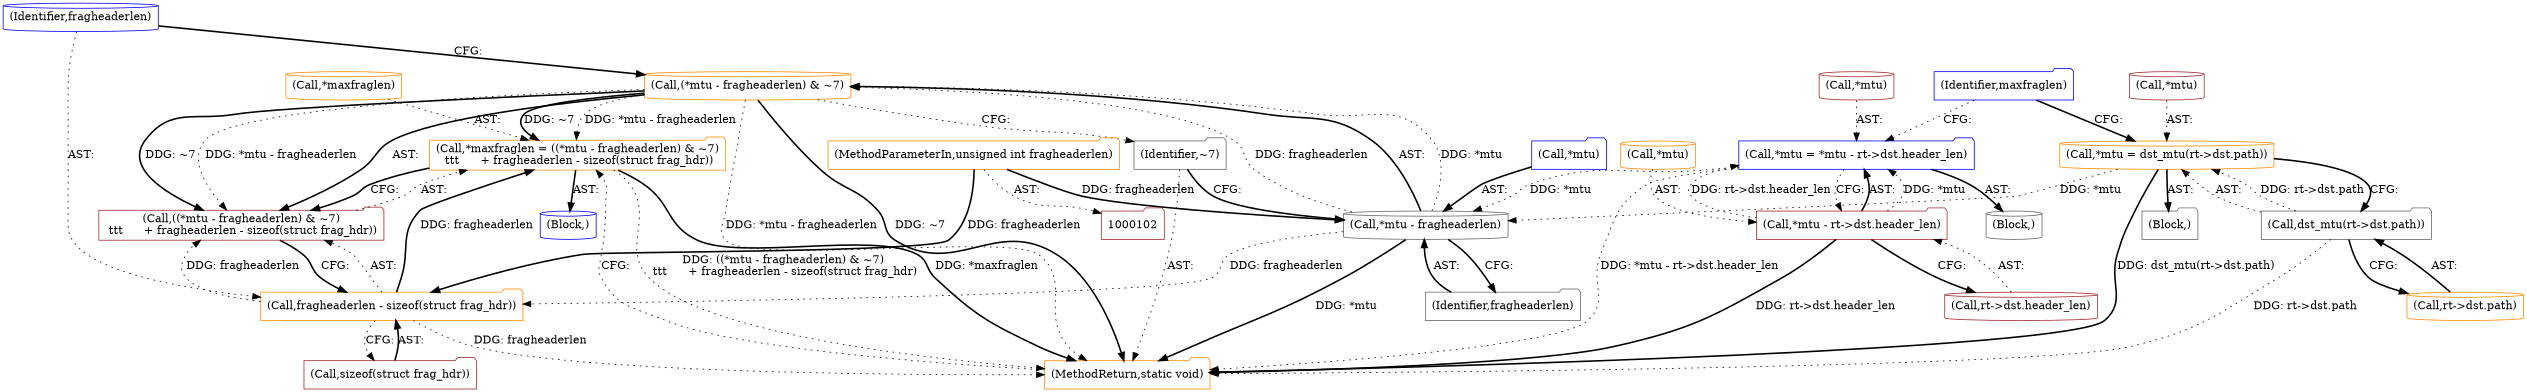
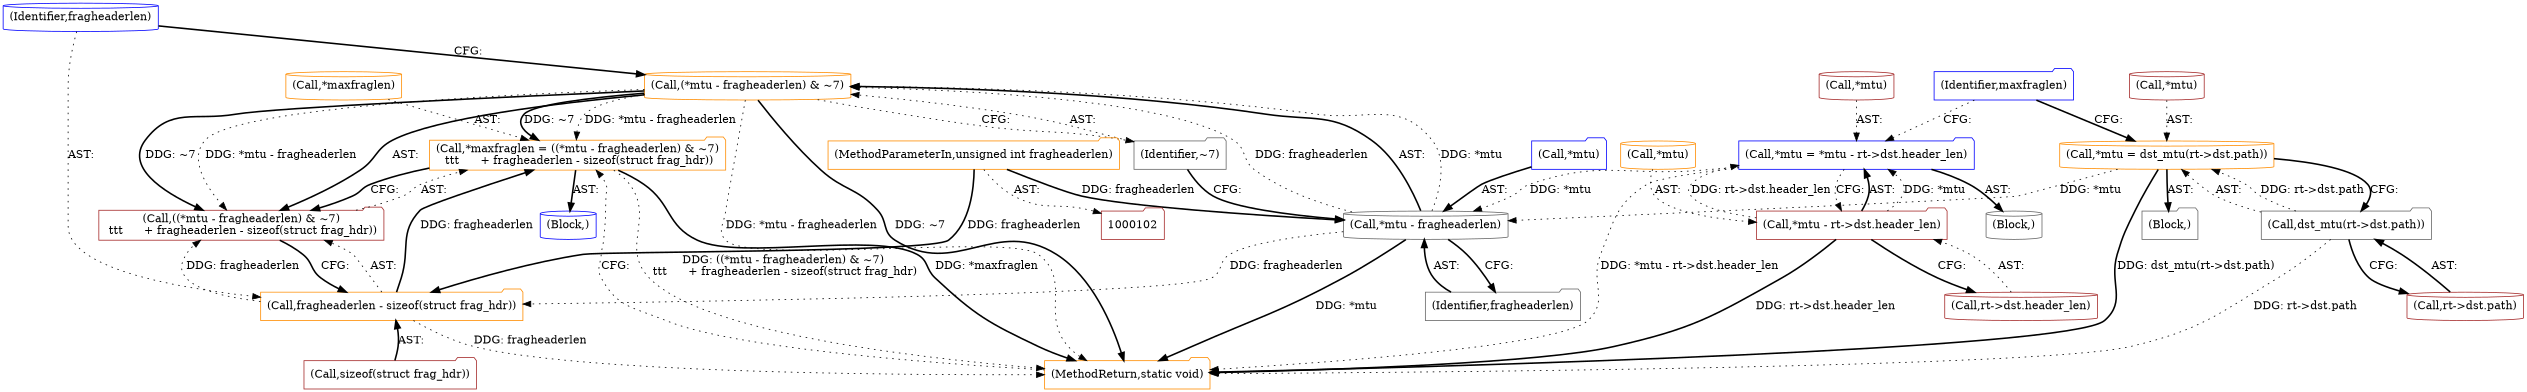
edge "(Identifier,~7)" -> "(MethodReturn,static void)": now "(Identifier,~7)" -> "(Call,(*mtu - fragheaderlen) & ~7)"
node "(Call,rt->dst.path)": color darkorange -> brown
edge "(Call,fragheaderlen - sizeof(struct frag_hdr))" -> "(Call,sizeof(struct frag_hdr))": removed, label "CFG:"
